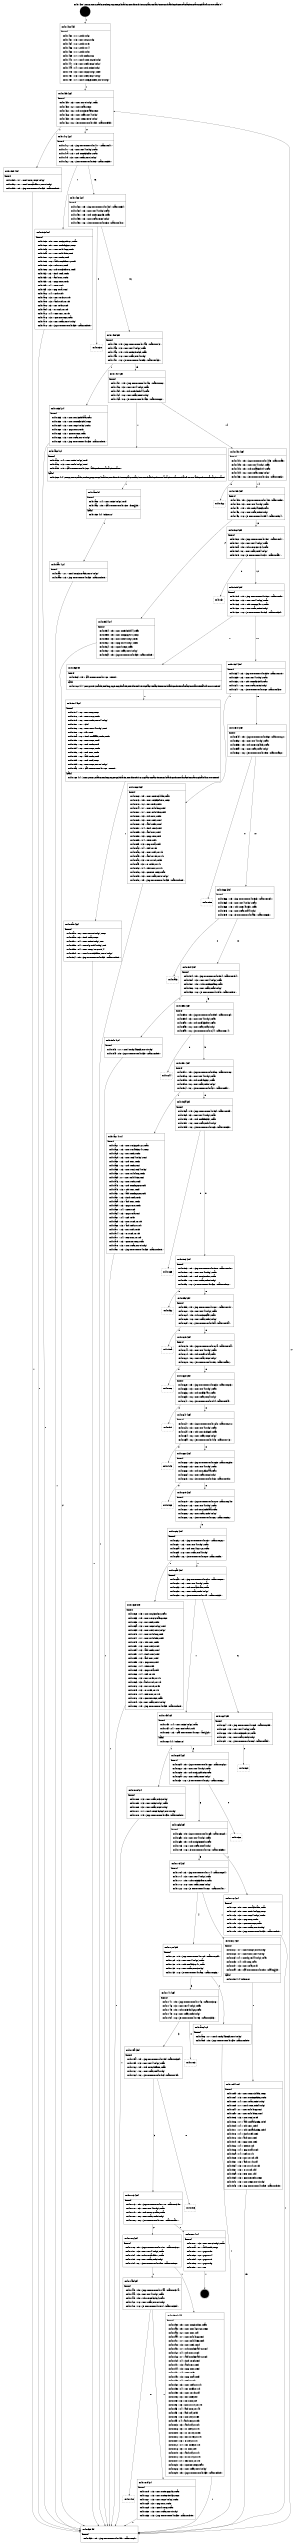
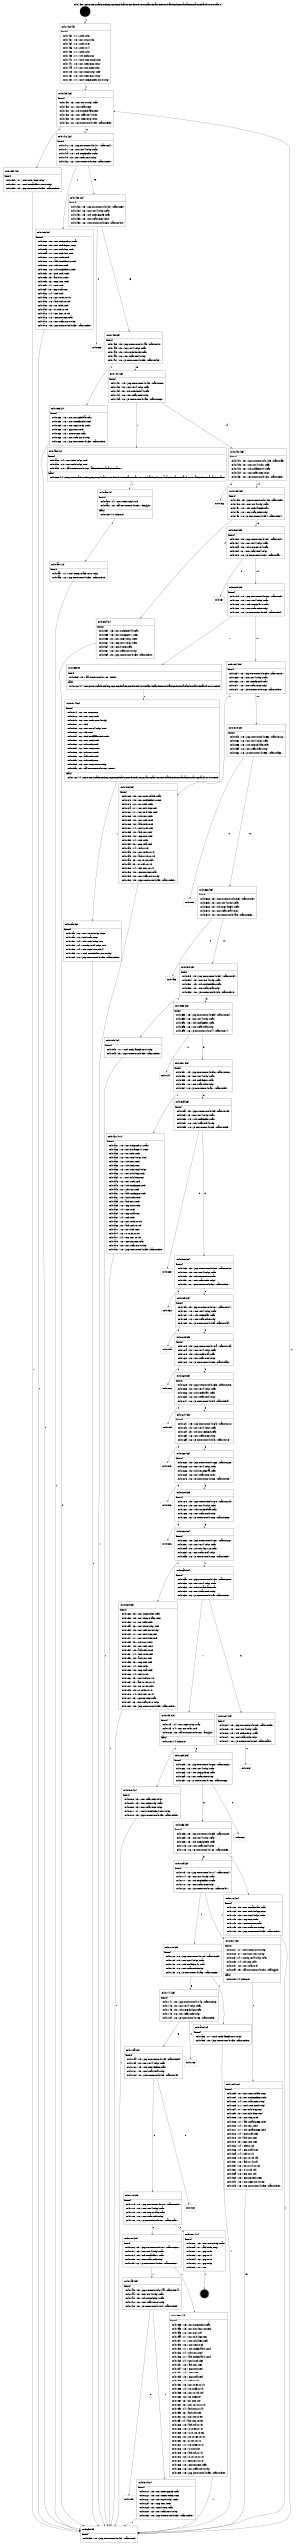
node "0x401c86": added
